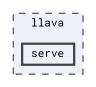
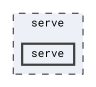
cluster "llava": label "llava" -> "serve"
